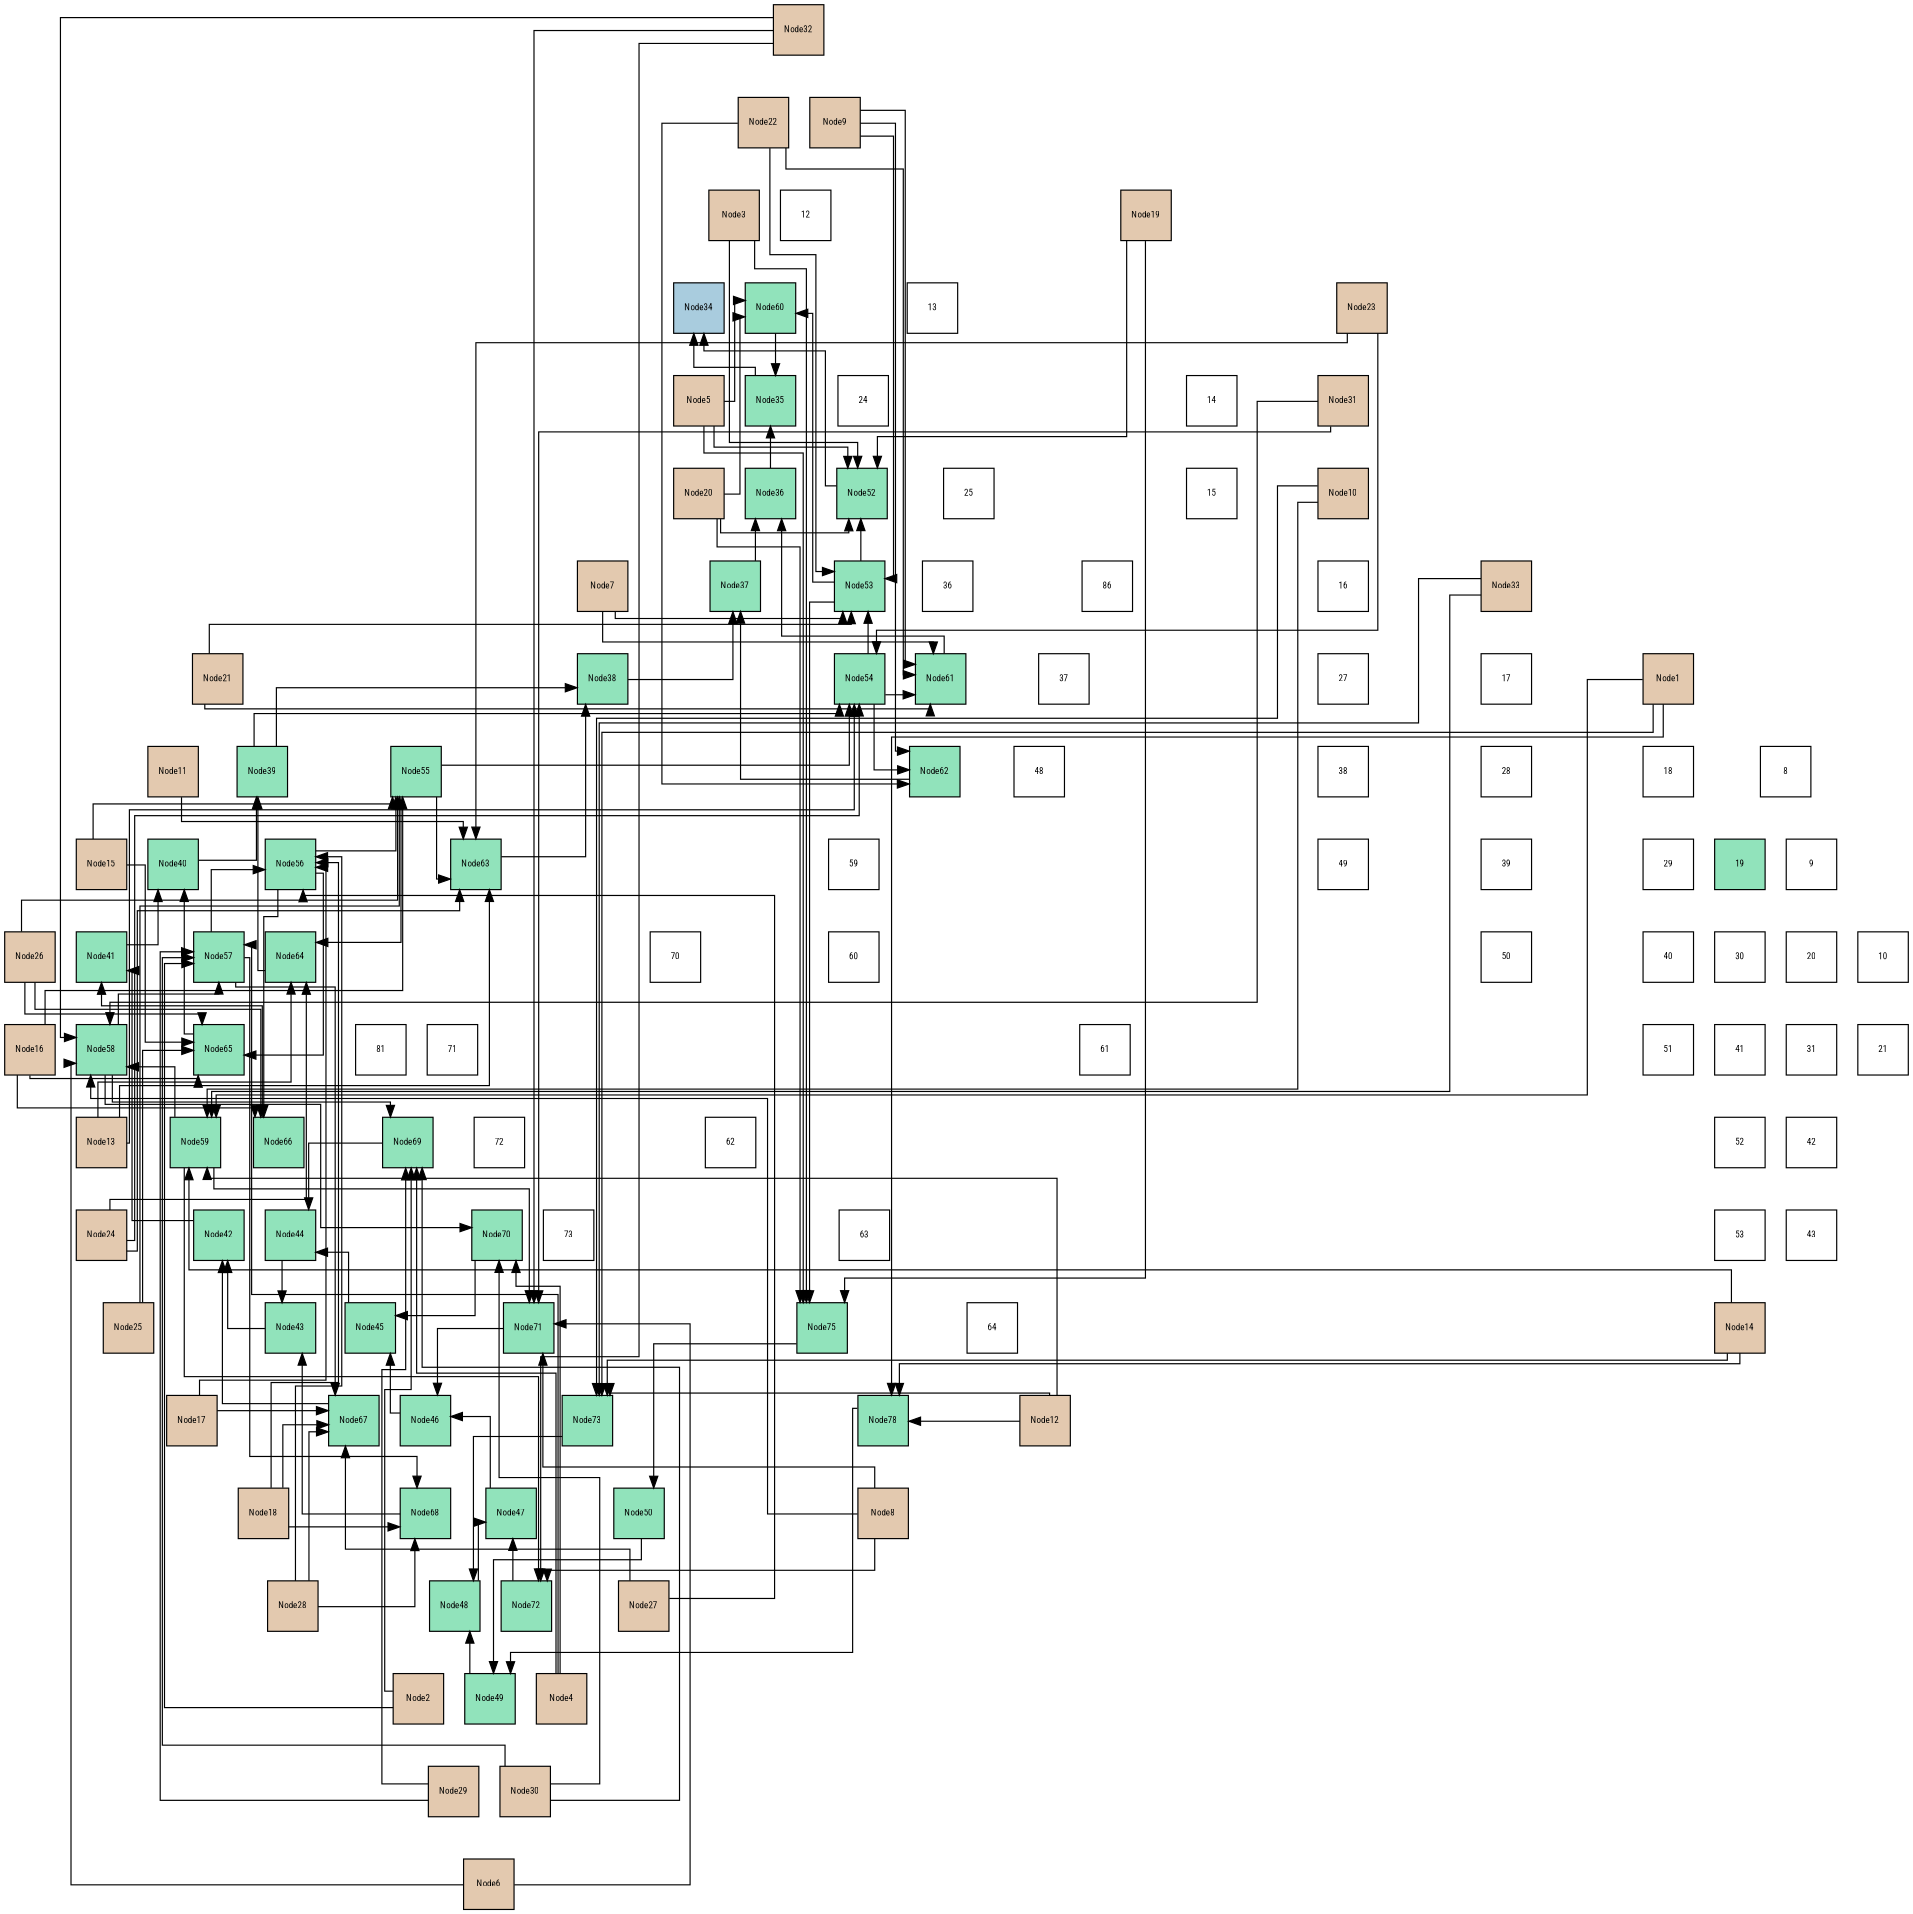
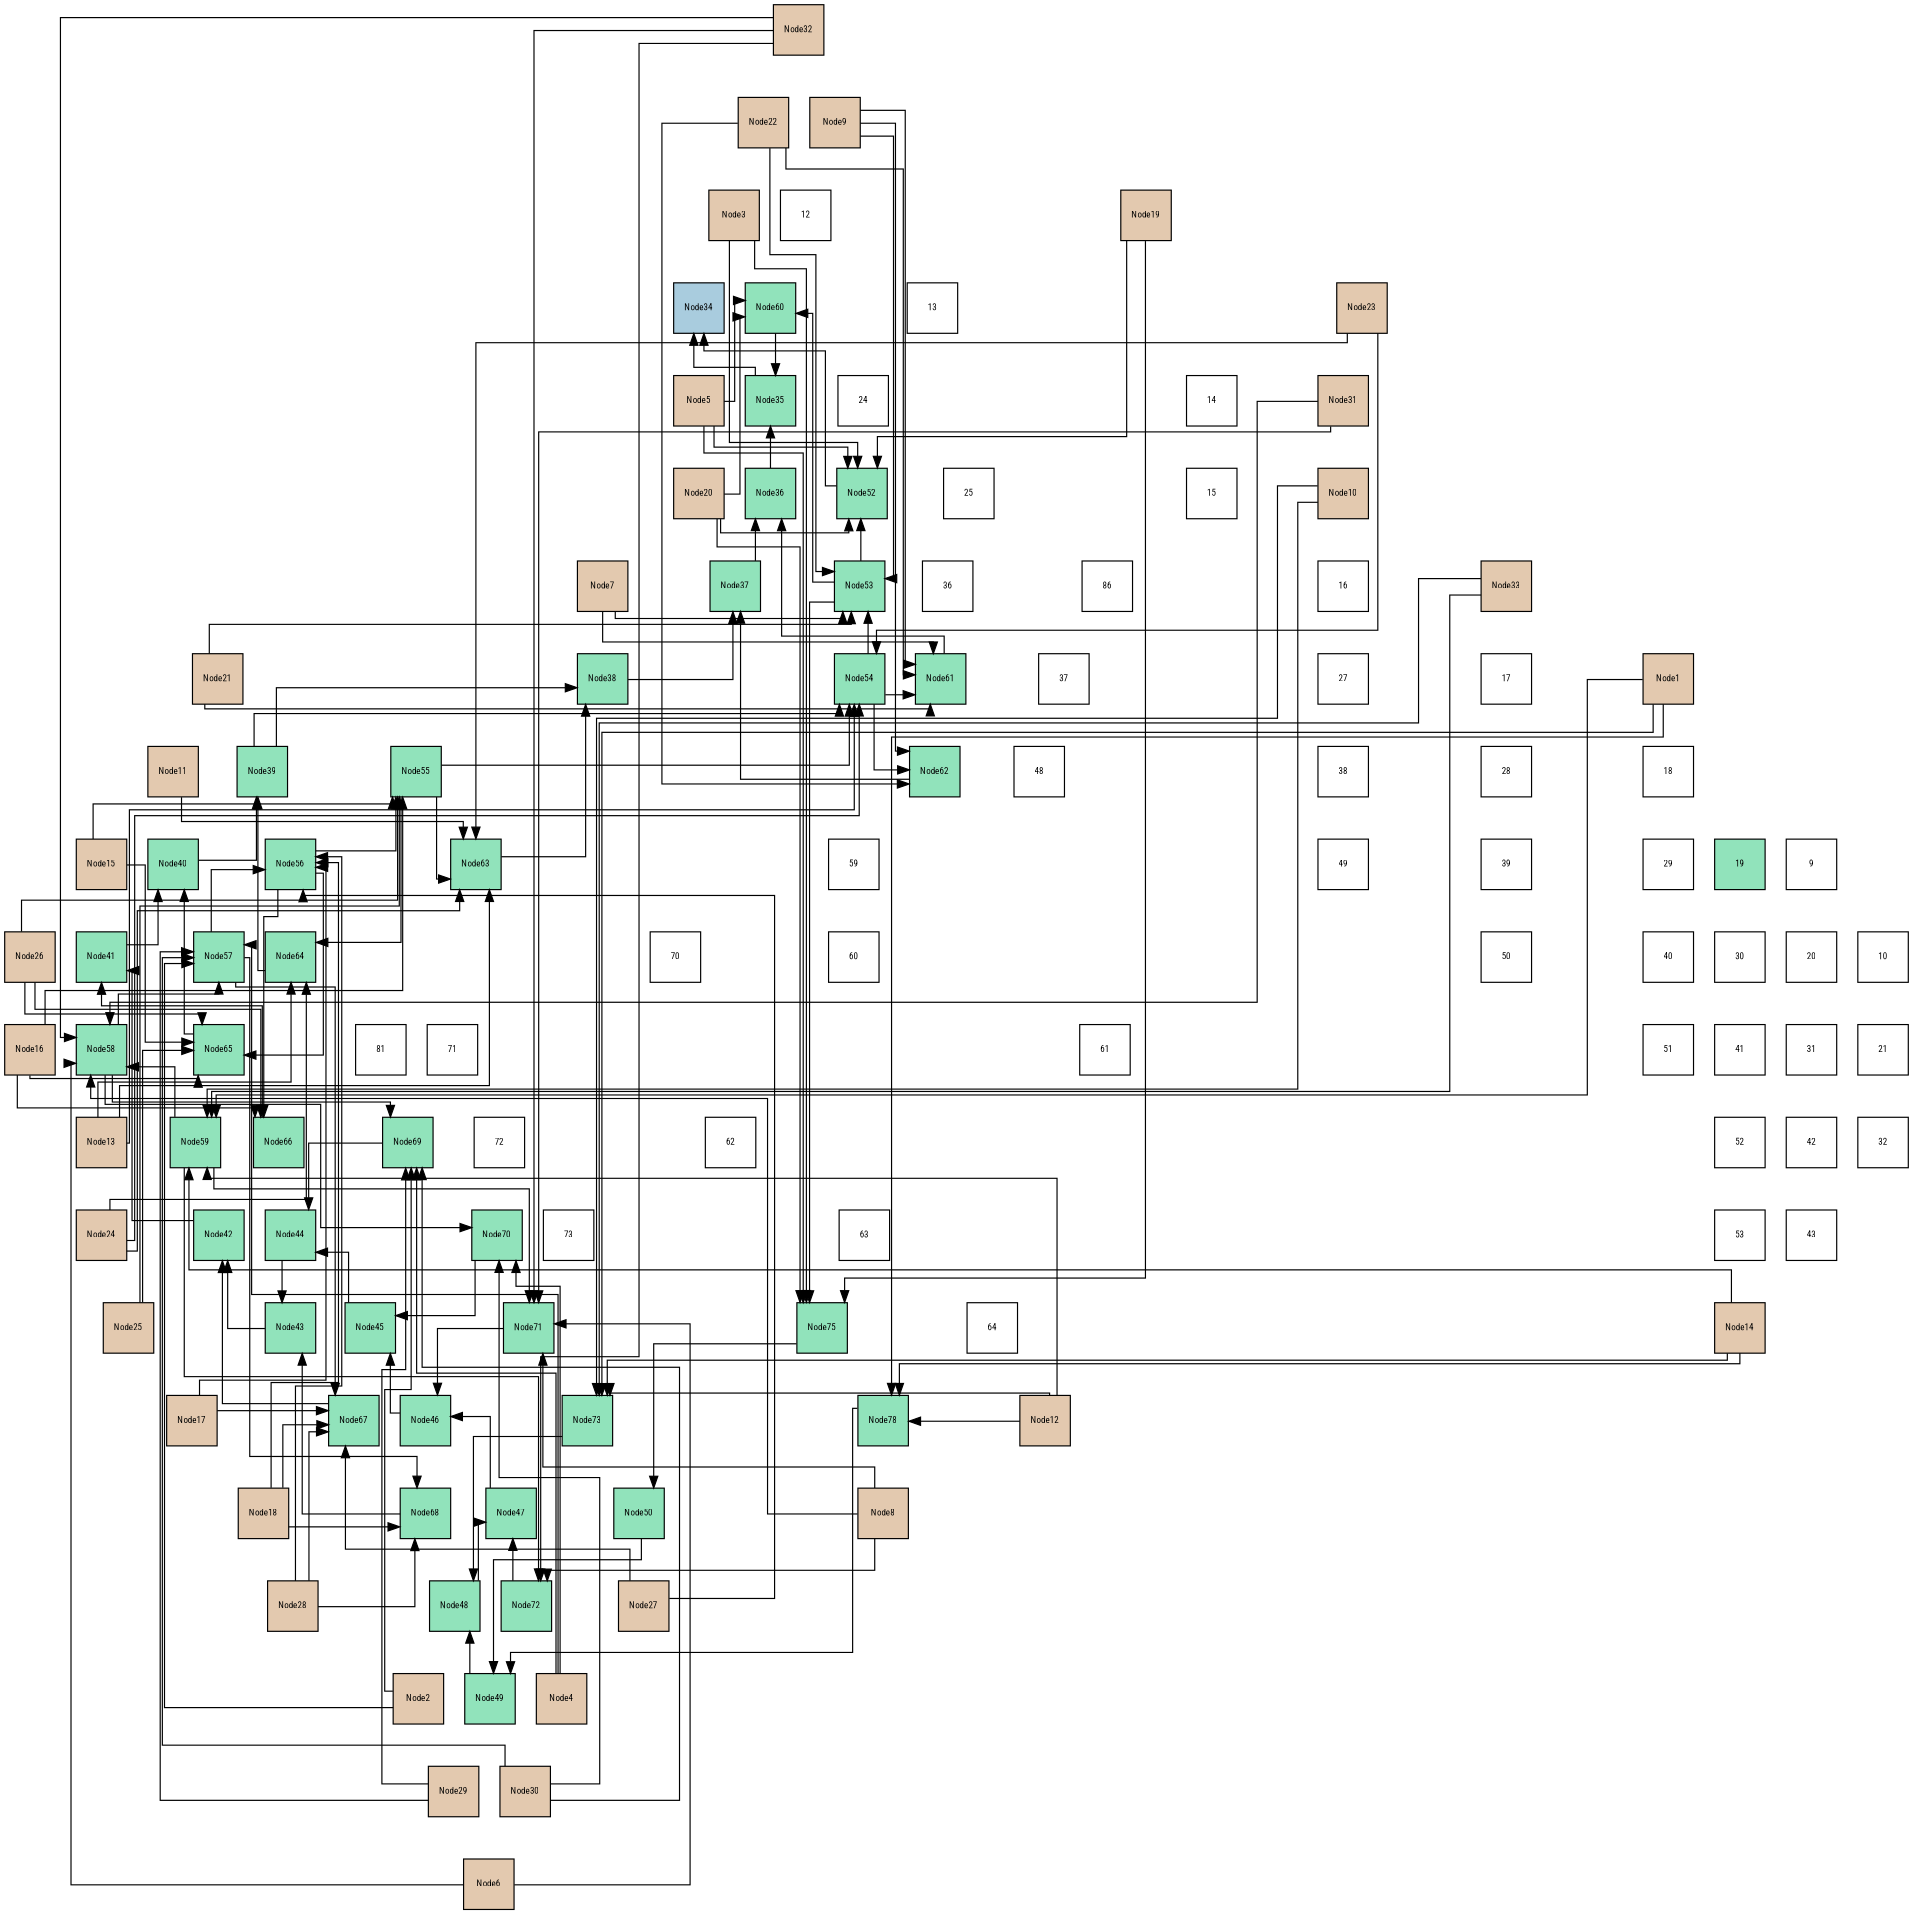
node "8": removed
node "32": added
